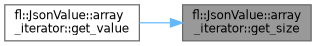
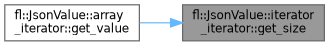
node "fl::JsonValue::array _iterator::get_size": label "fl::JsonValue::array _iterator::get_size" -> "fl::JsonValue::iterator _iterator::get_size"
